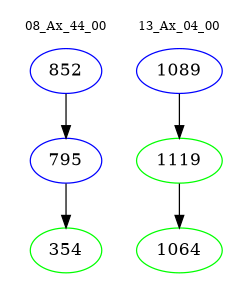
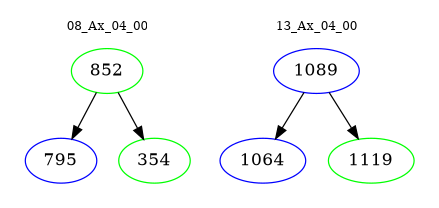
cluster "08_Ax_44_00": label "08_Ax_44_00" -> "08_Ax_04_00"
node "852": color blue -> green
edge "795" -> "354": now "852" -> "354"
edge "1119" -> "1064": now "1089" -> "1064"
node "1064": color green -> blue
